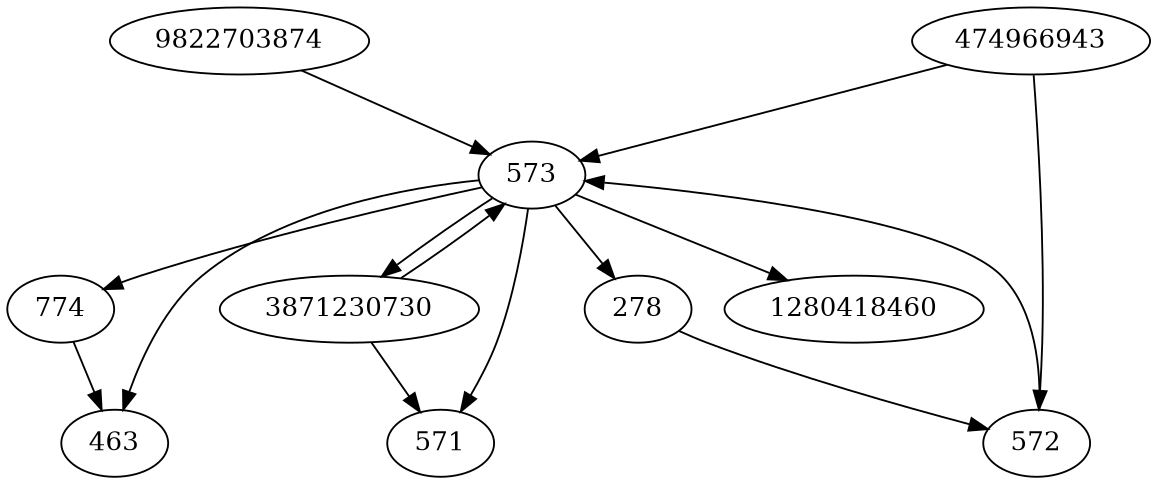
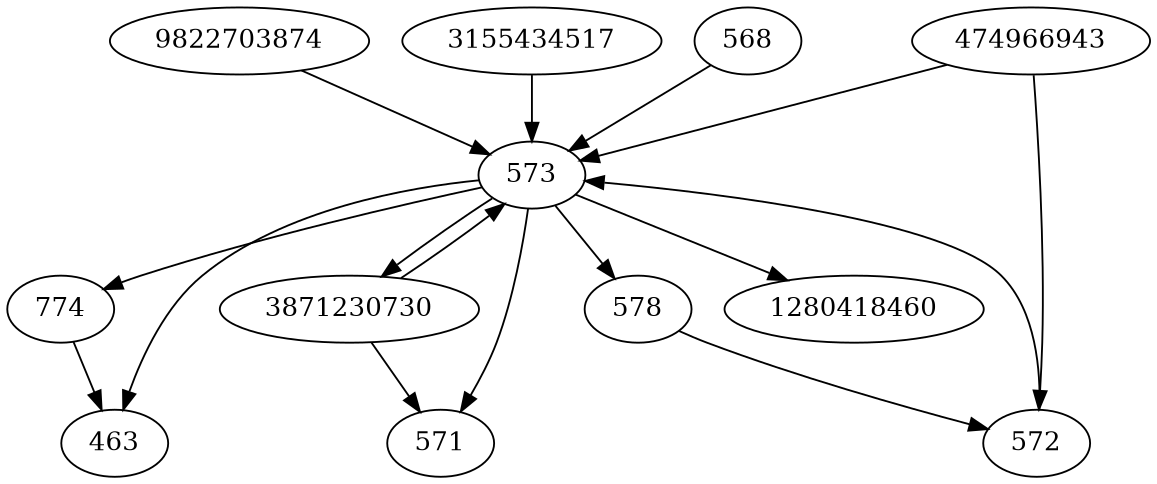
node "3155434517": added
node "568": added
node "278": label "278" -> "578"
